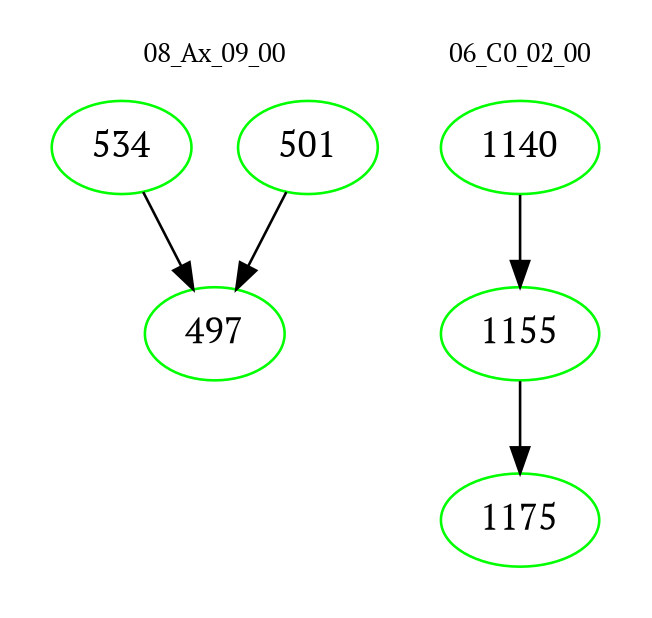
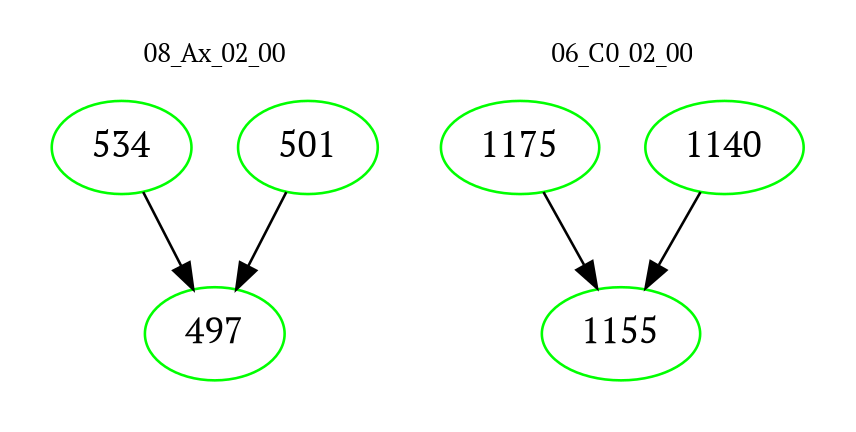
cluster "08_Ax_09_00": label "08_Ax_09_00" -> "08_Ax_02_00"
edge "1155" -> "1175": reversed
